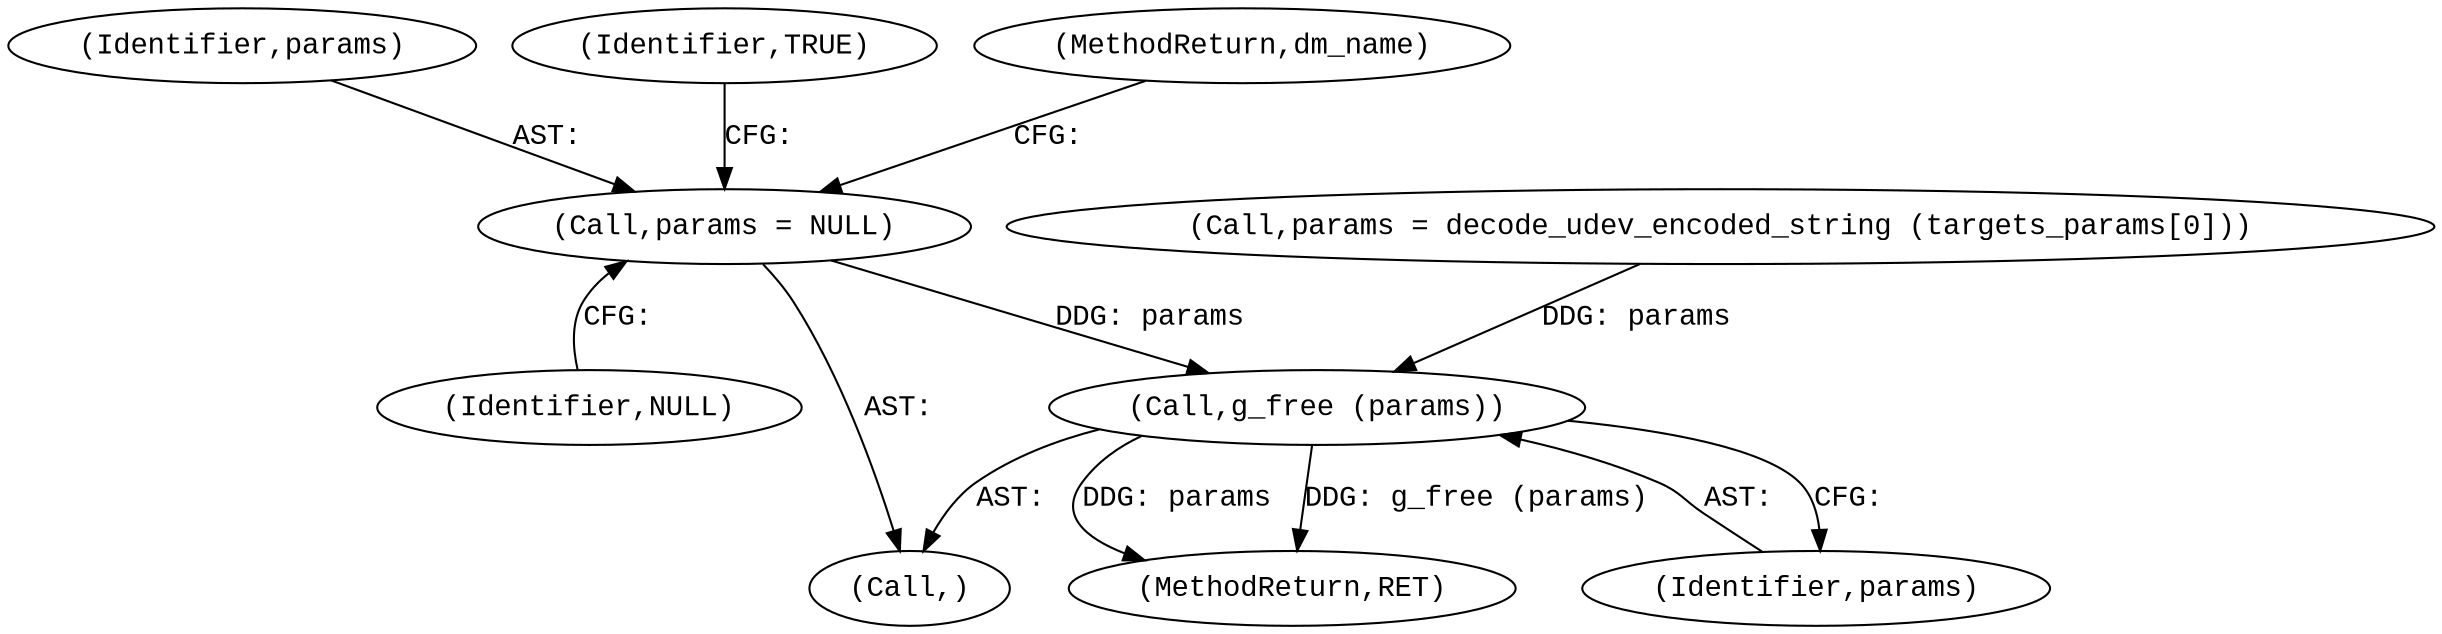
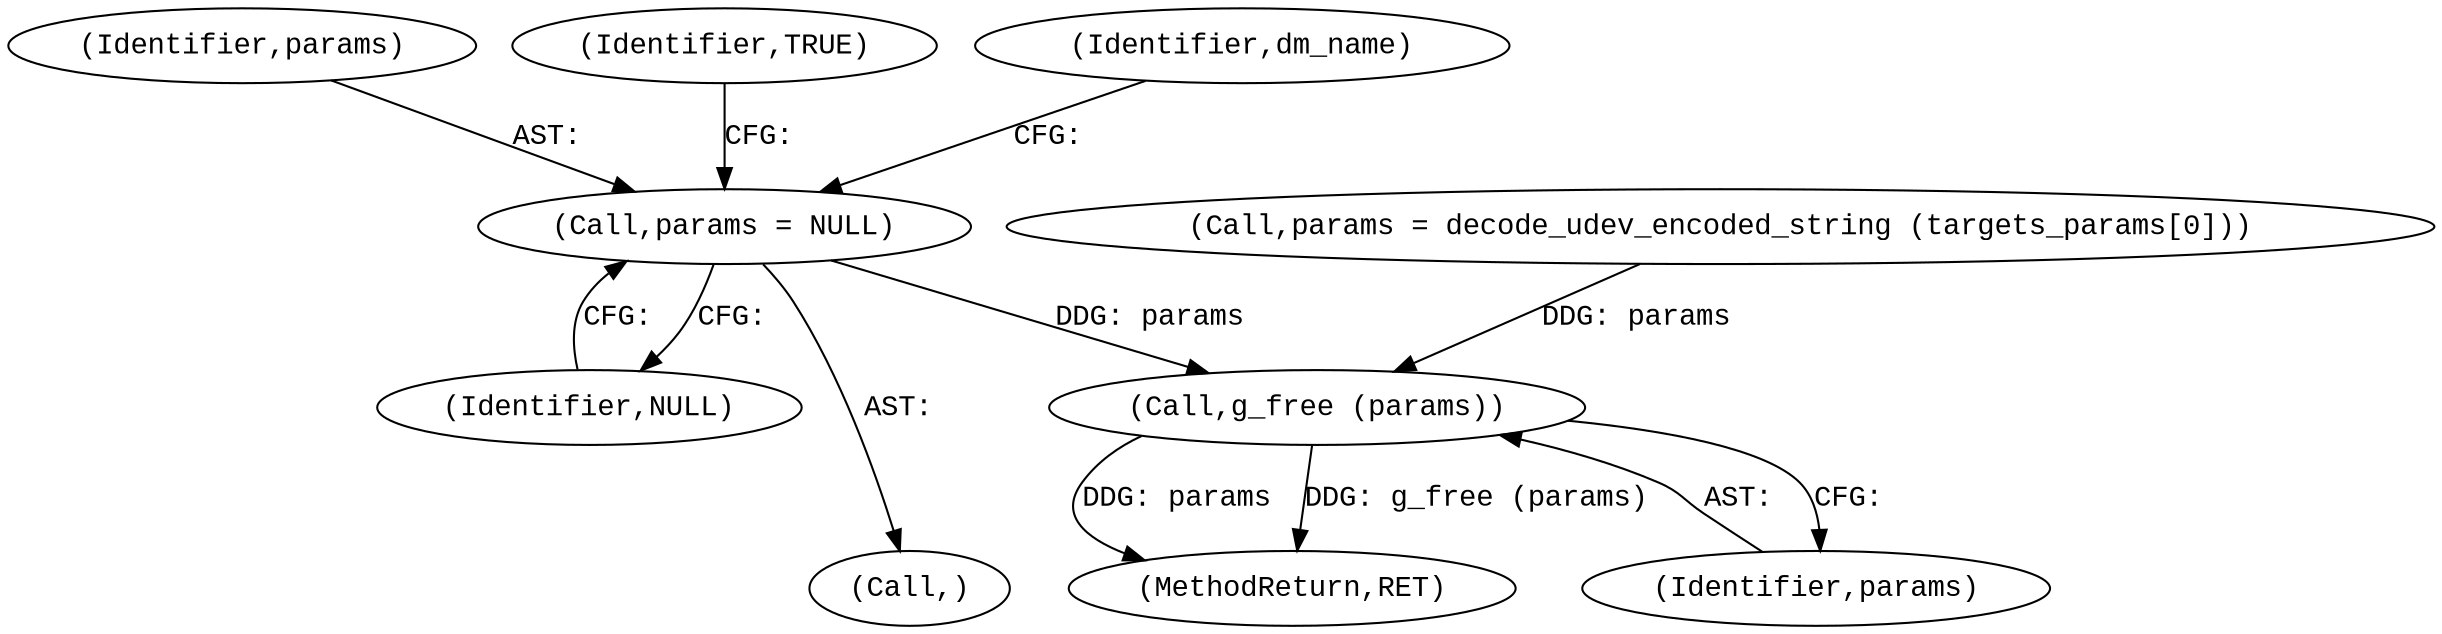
node "(MethodReturn,dm_name)": label "(MethodReturn,dm_name)" -> "(Identifier,dm_name)"
edge "(Call,params = NULL)" -> "(Identifier,NULL)": added, label "CFG:"
edge "(Call,g_free (params))" -> "(Call,)": removed, label "AST:"
